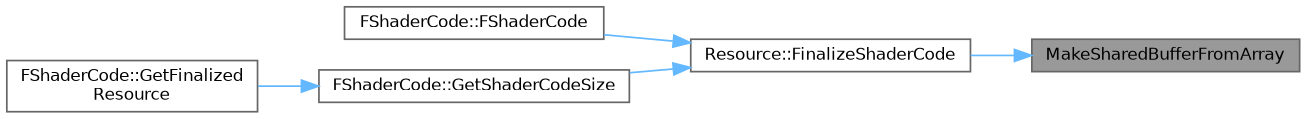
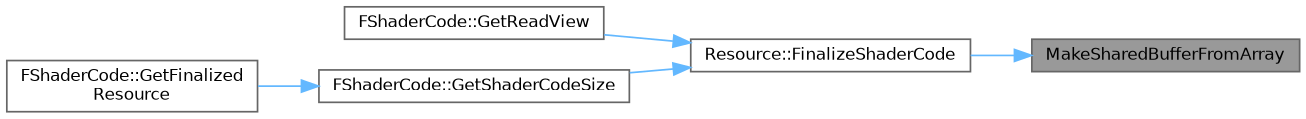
node "FShaderCode::FShaderCode": label "FShaderCode::FShaderCode" -> "FShaderCode::GetReadView"
